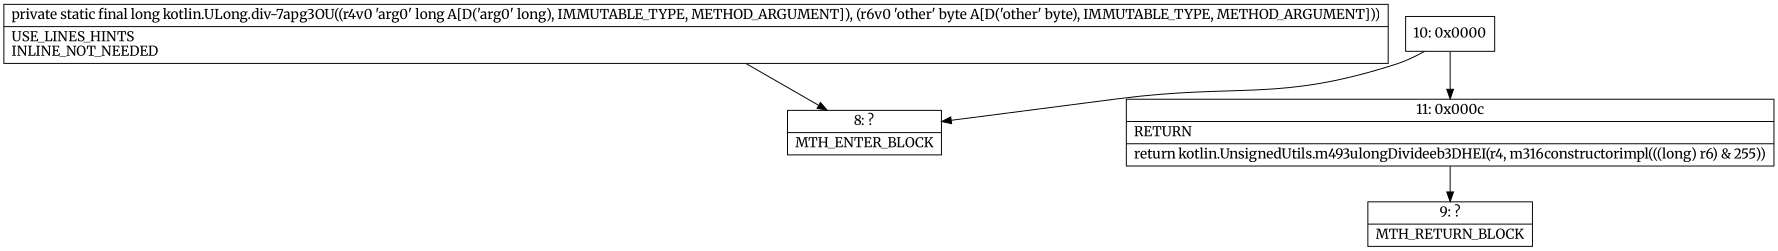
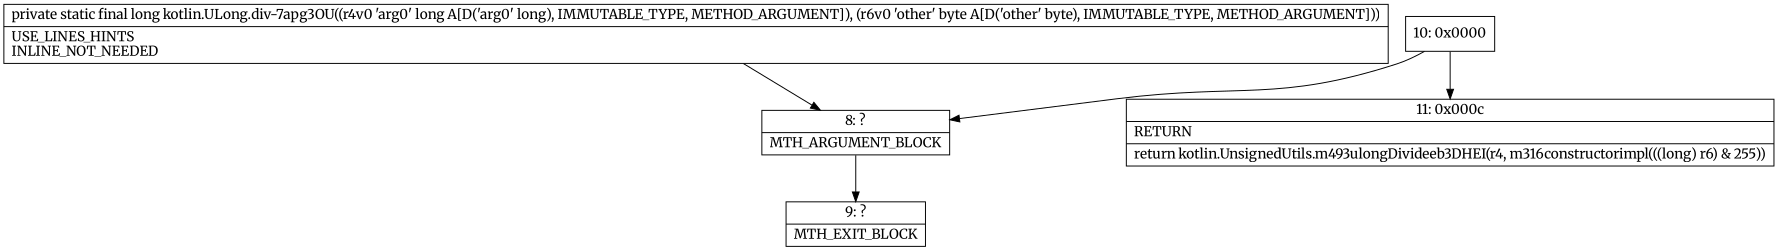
node "8: ?": text "MTH_ENTER_BLOCK" -> "MTH_ARGUMENT_BLOCK"
edge "11: 0x000c" -> "9: ?": now "8: ?" -> "9: ?"
node "9: ?": text "MTH_RETURN_BLOCK" -> "MTH_EXIT_BLOCK"
